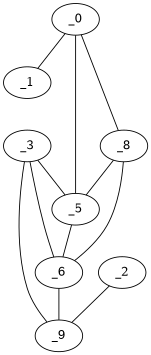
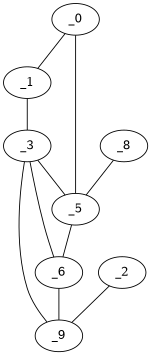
edge "_0" -- "_8": removed
edge "_1" -- "_3": added
edge "_8" -- "_6": removed
